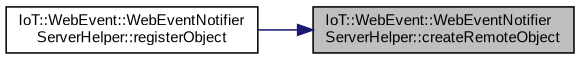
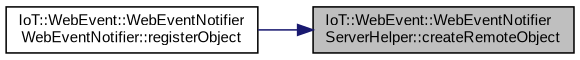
node "IoT::WebEvent::WebEventNotifier ServerHelper::registerObject": label "IoT::WebEvent::WebEventNotifier ServerHelper::registerObject" -> "IoT::WebEvent::WebEventNotifier WebEventNotifier::registerObject"
